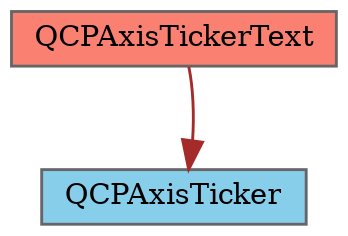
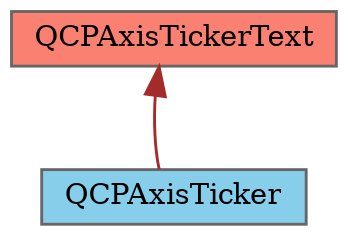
edge "QCPAxisTickerText" -> "QCPAxisTicker": reversed
